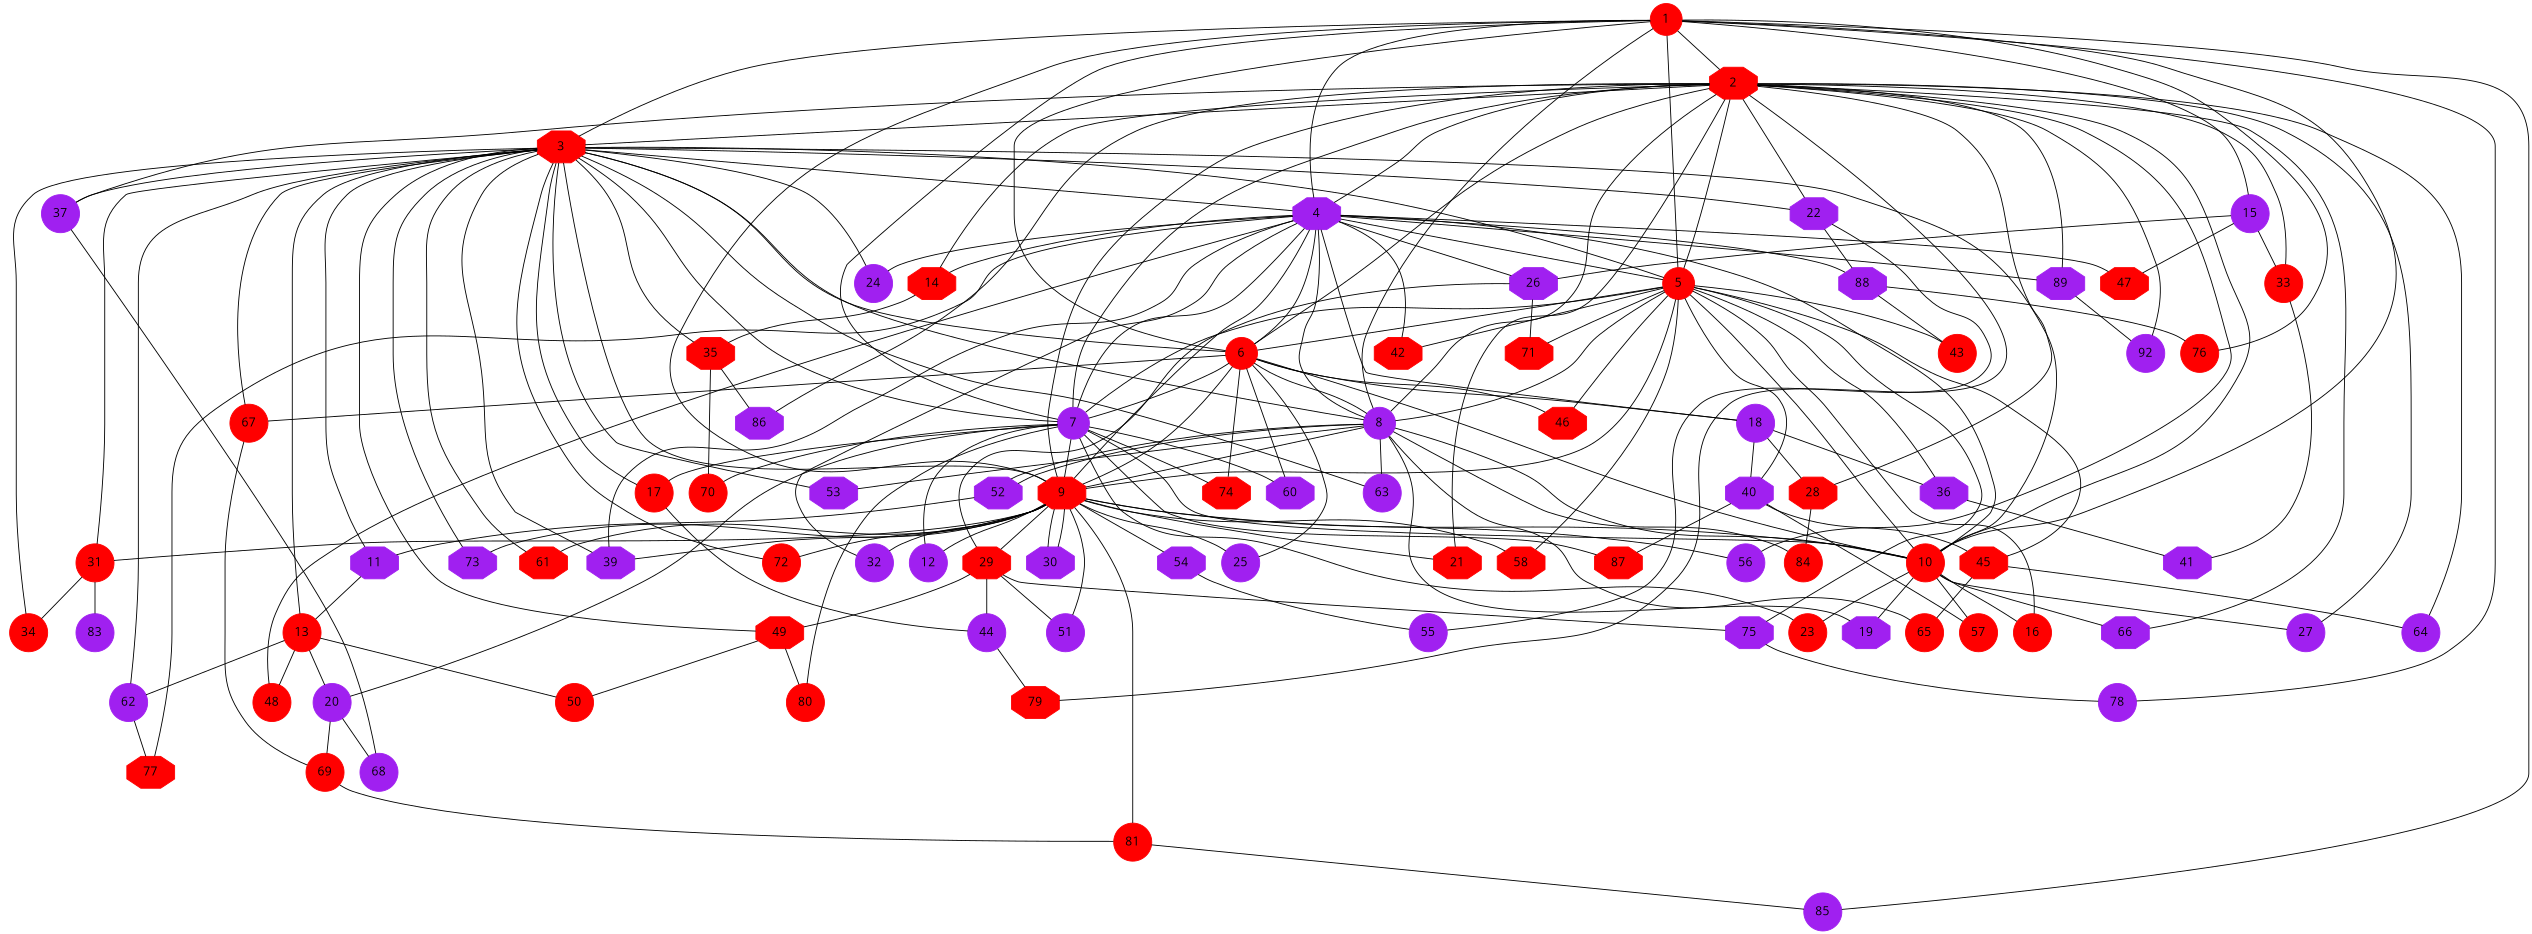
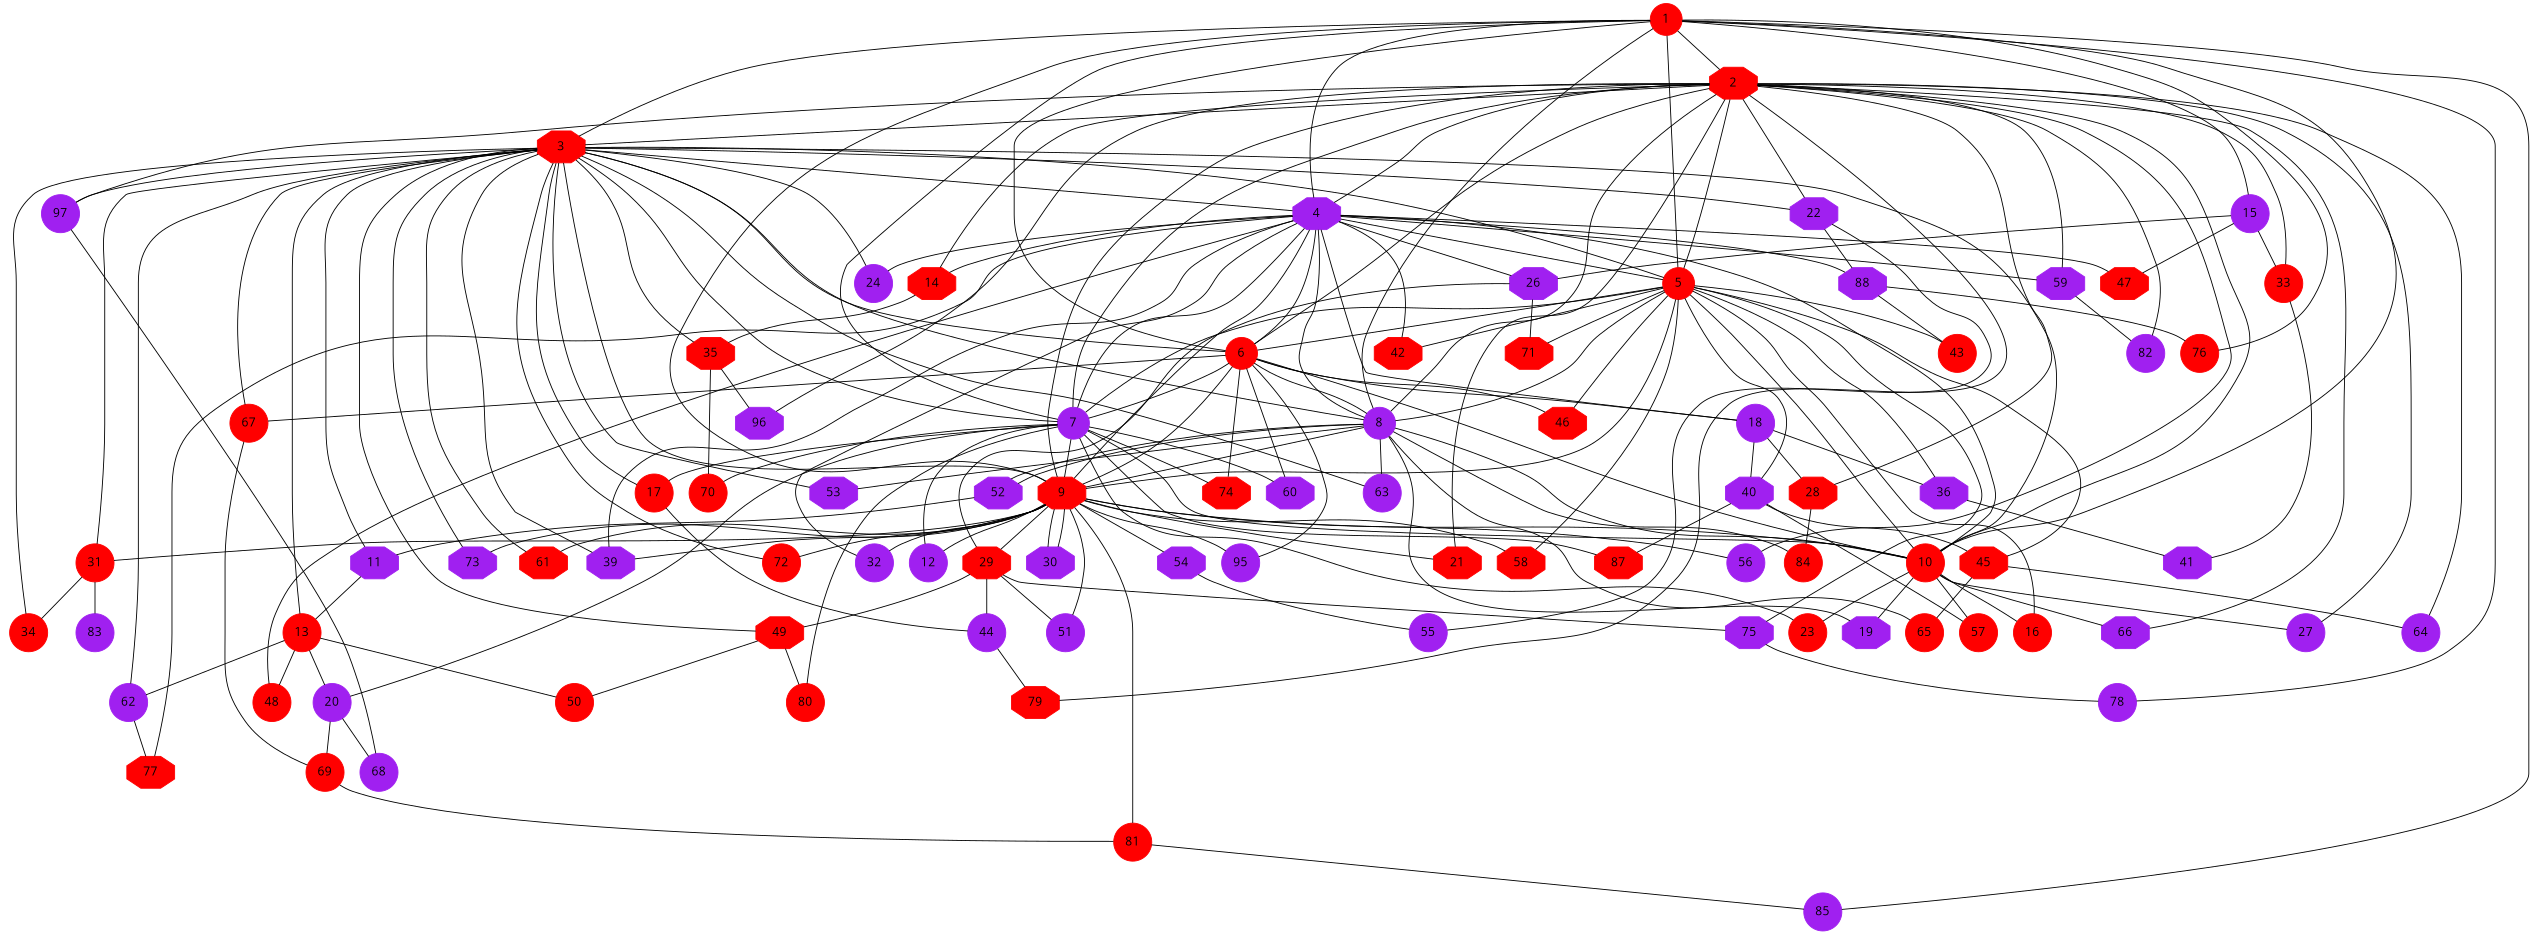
node "37": label "37" -> "97"
node "89": label "89" -> "59"
node "92": label "92" -> "82"
node "86": label "86" -> "96"
node "25": label "25" -> "95"
